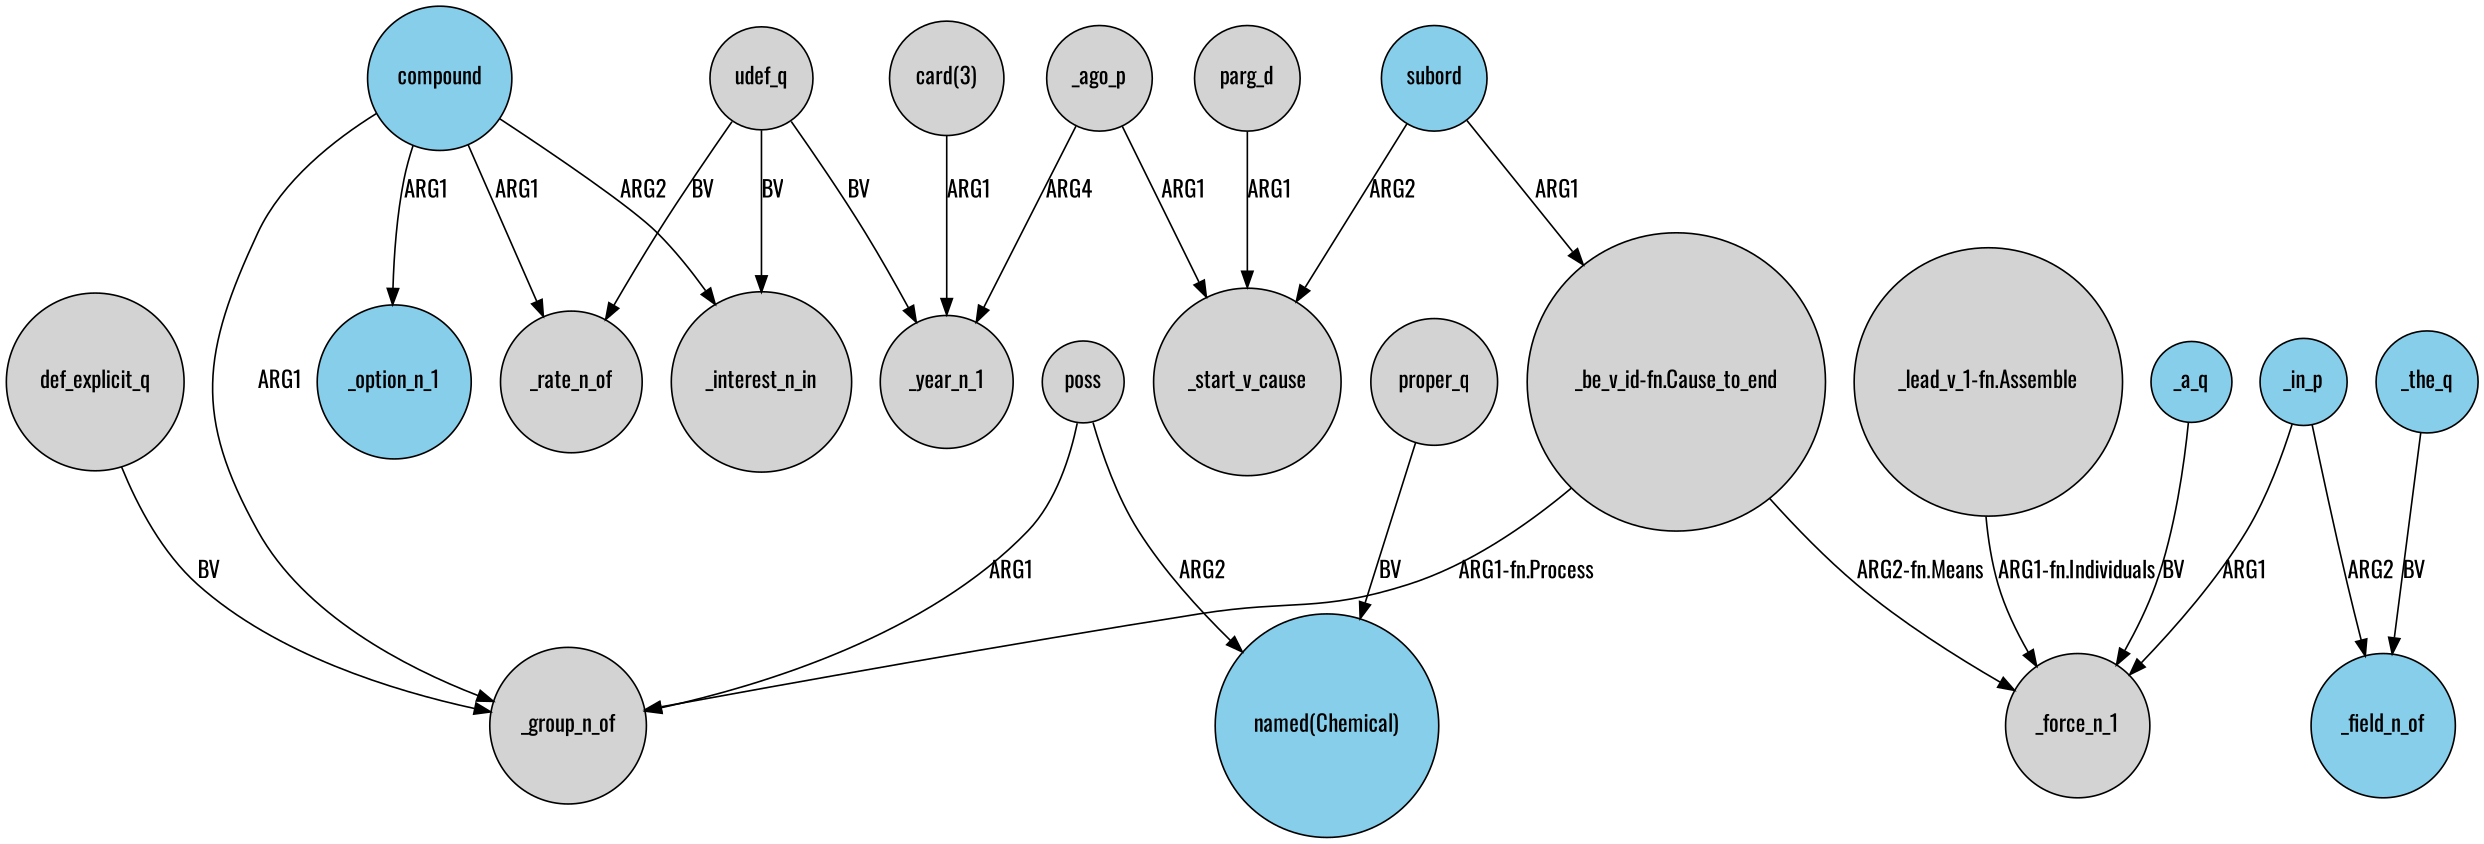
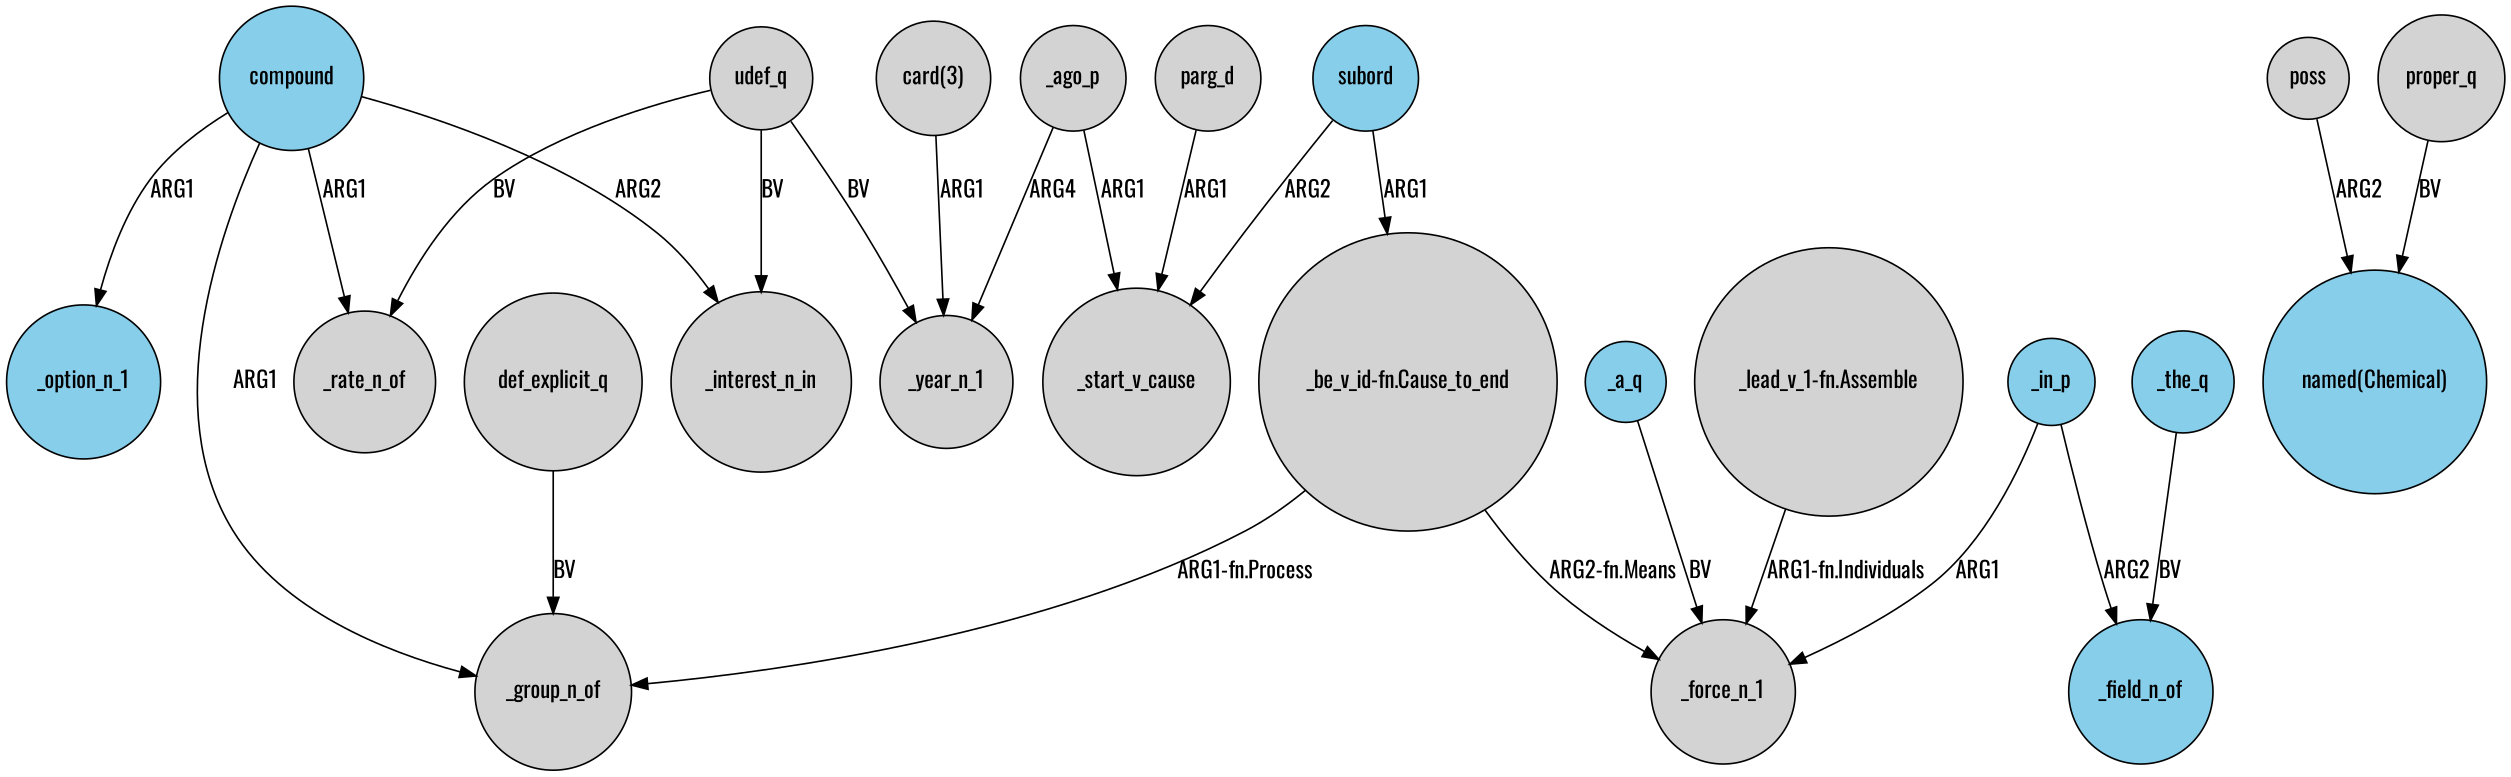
edge "poss" -> "_group_n_of": removed, label "ARG1"
